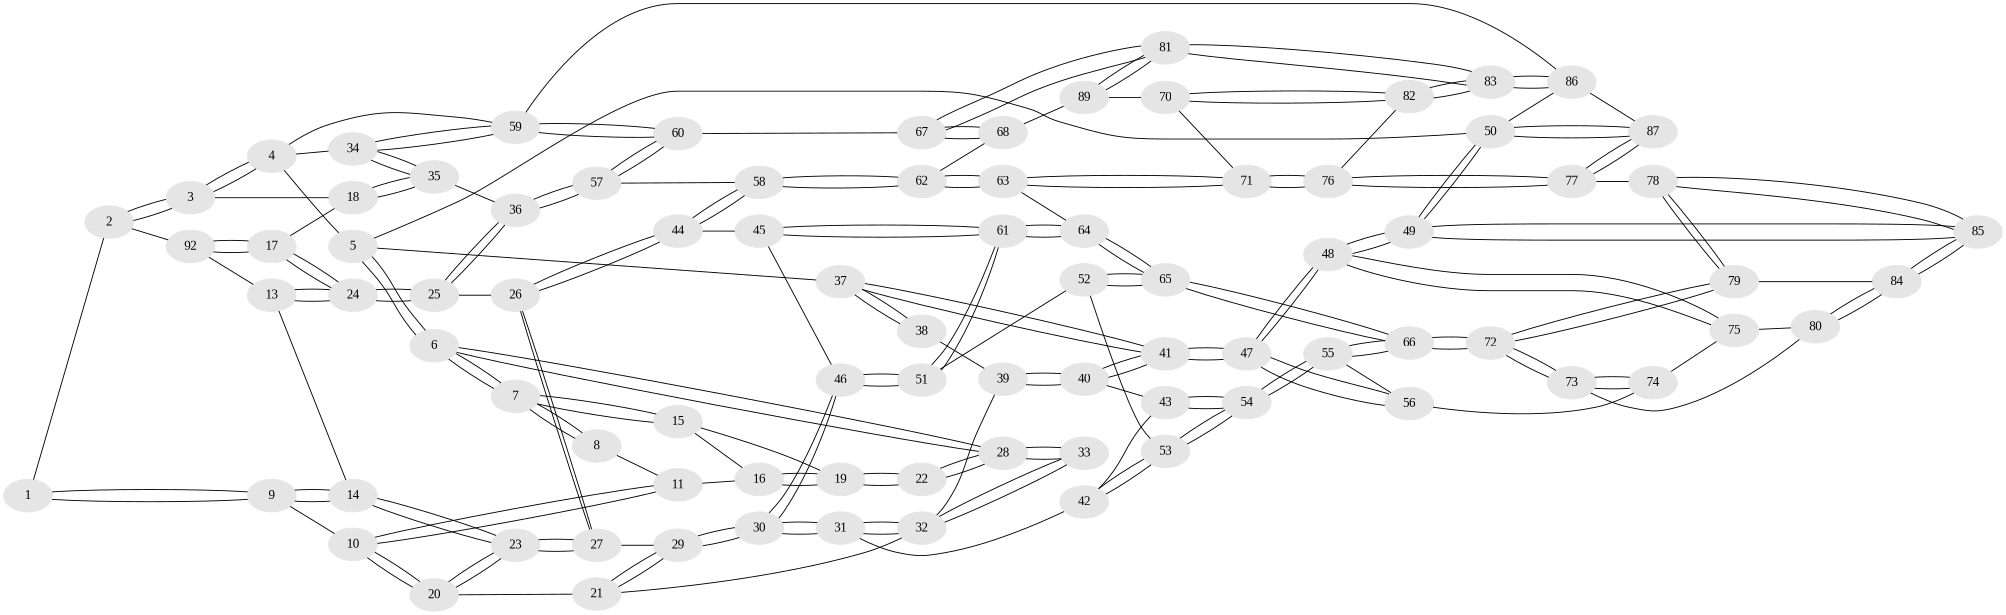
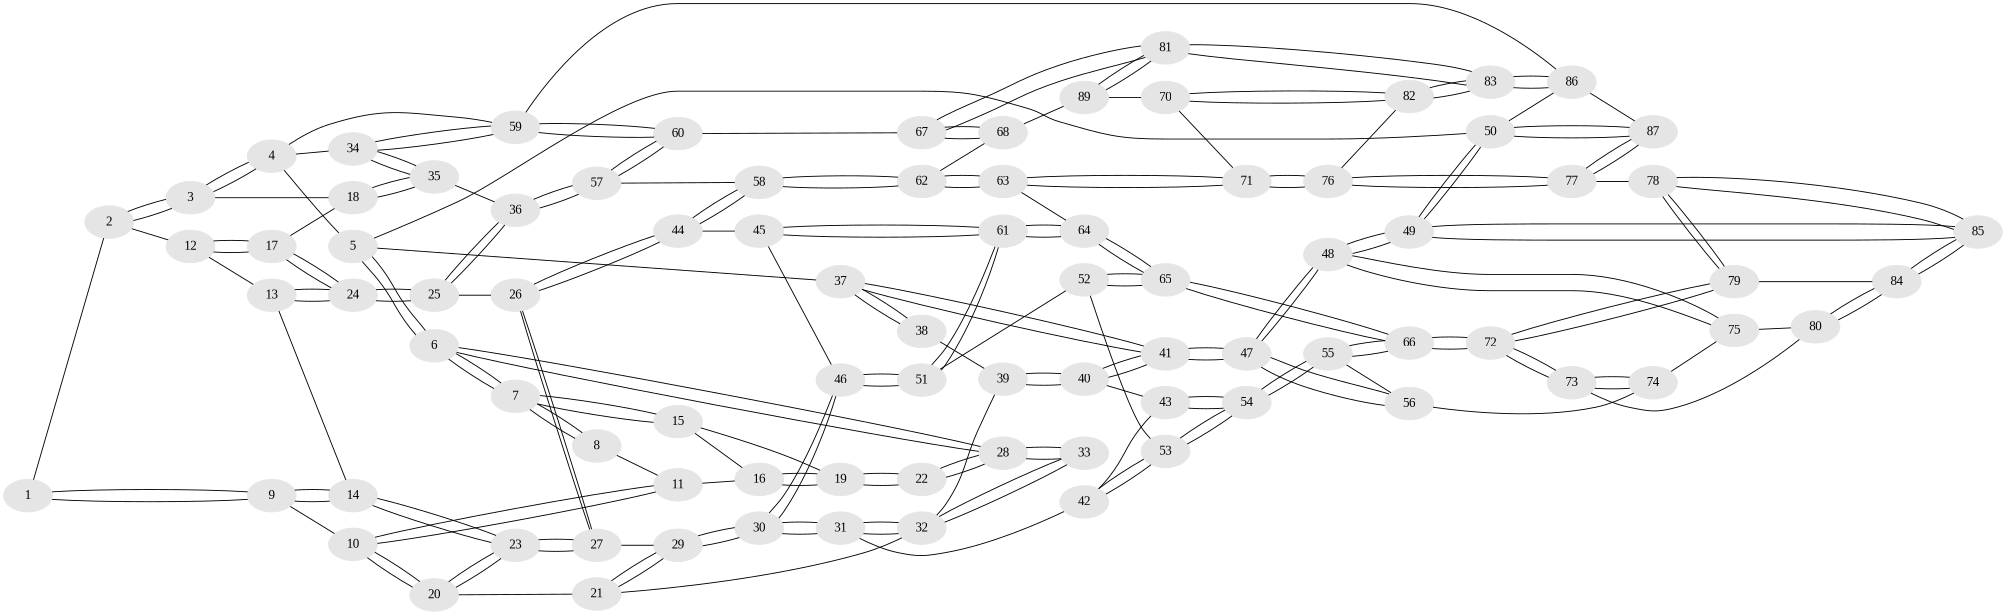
node "92": label "92" -> "12"
